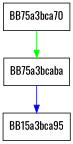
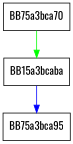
node "BB75a3bcaba": label "BB75a3bcaba" -> "BB15a3bcaba"
node "BB15a3bca95": label "BB15a3bca95" -> "BB75a3bca95"
